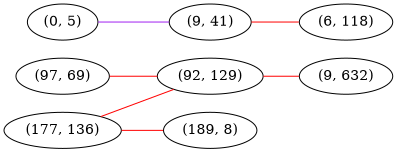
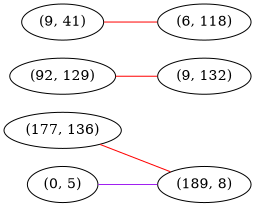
edge "(0, 5)" -- "(9, 41)": now "(0, 5)" -- "(189, 8)"
node "(97, 69)": removed
node "(9, 632)": label "(9, 632)" -> "(9, 132)"
edge "(92, 129)" -- "(177, 136)": removed
